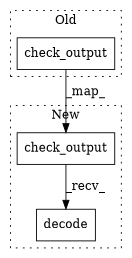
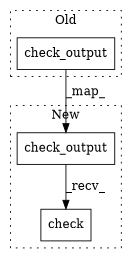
node "decode": label "decode" -> "check"
